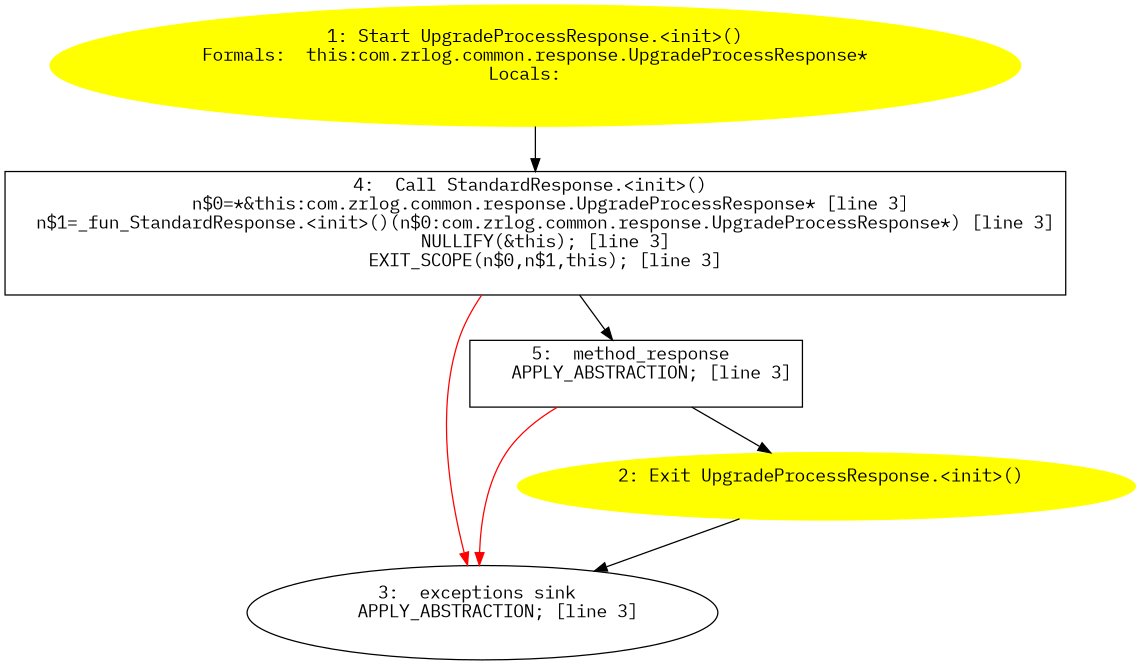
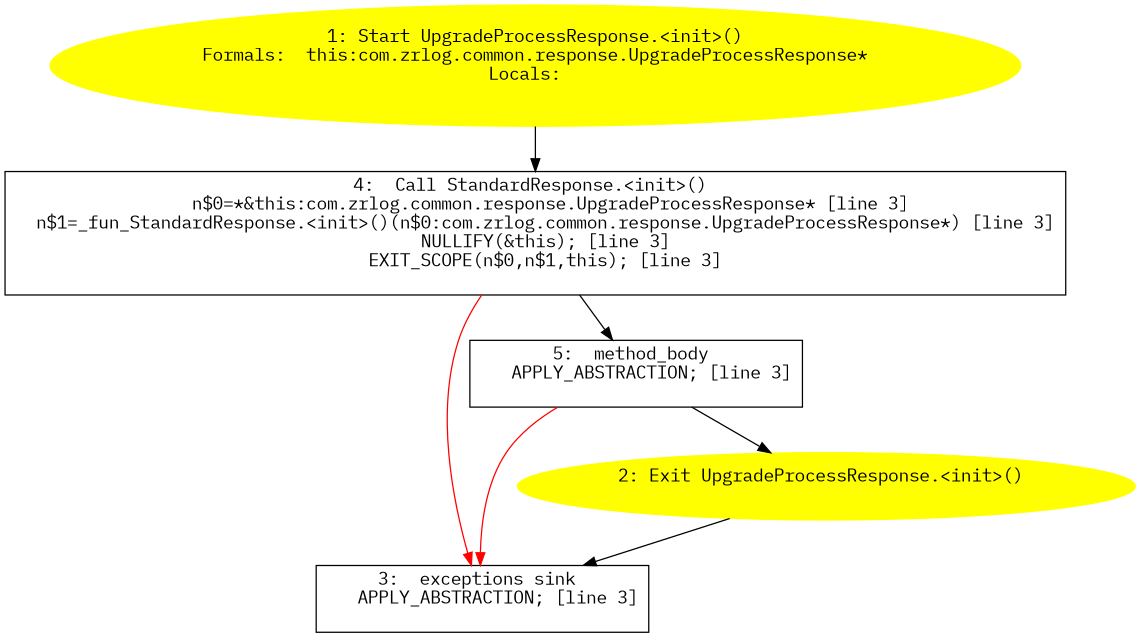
node "5:  method_response APPLY_ABSTRACTION; [line 3]": label "5:  method_response APPLY_ABSTRACTION; [line 3]" -> "5:  method_body APPLY_ABSTRACTION; [line 3]"
node "3:  exceptions sink APPLY_ABSTRACTION; [line 3]": shape ellipse -> box
